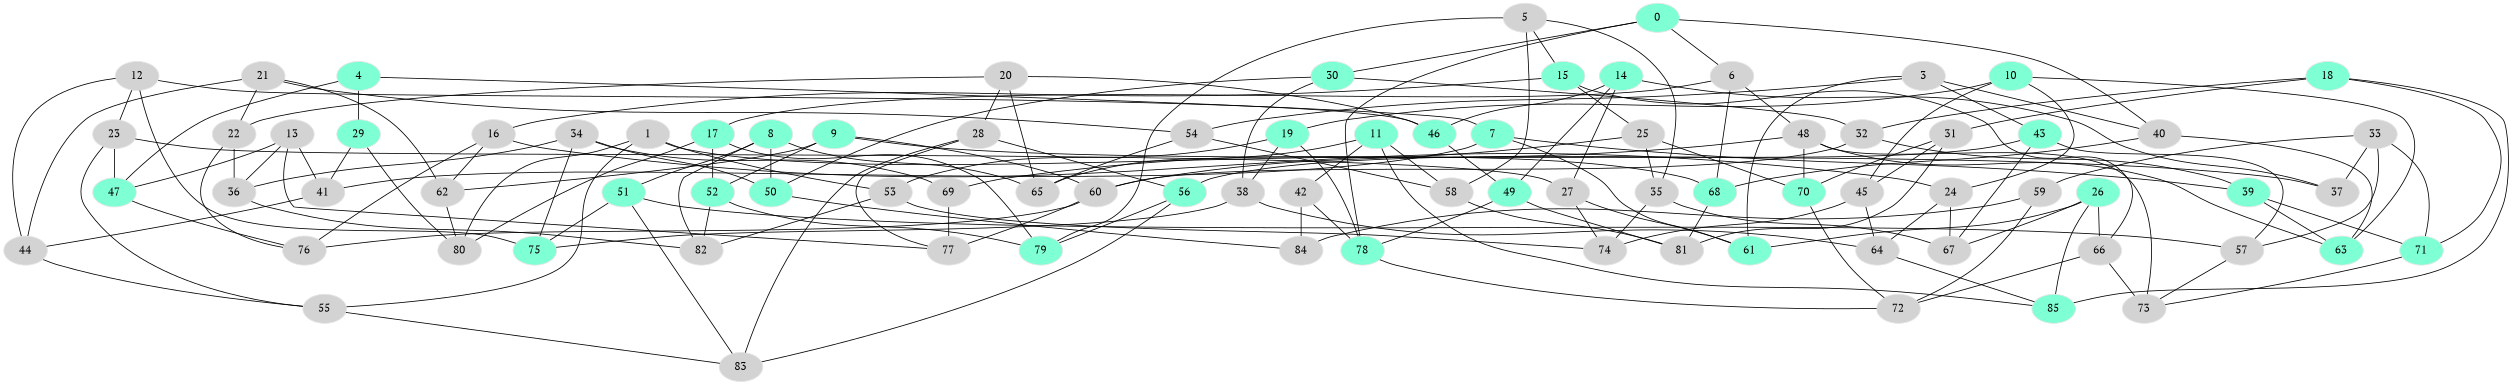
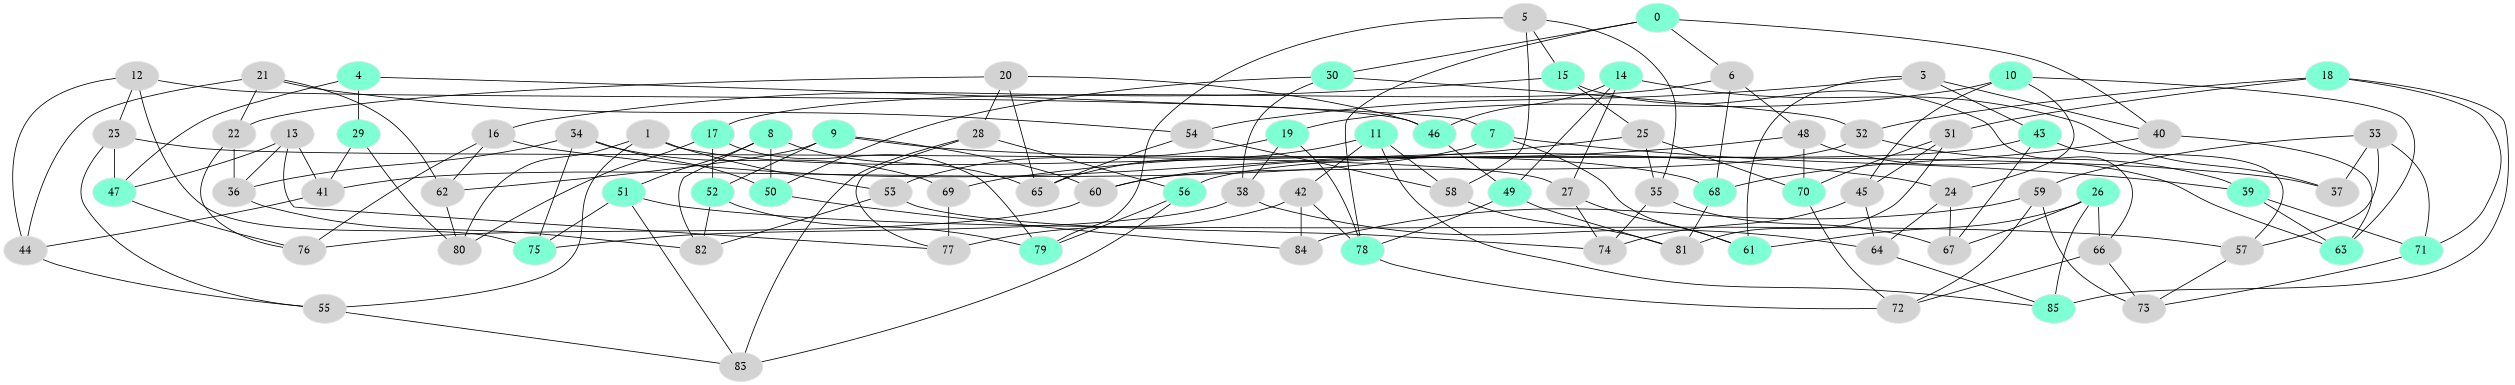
edge "48" -- "73": now "59" -- "73"
edge "60" -- "77": now "42" -- "77"
